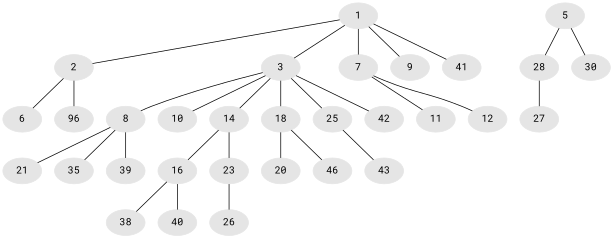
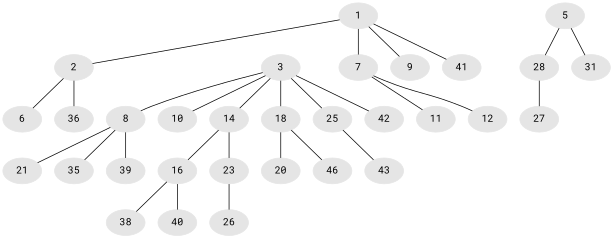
edge "1" -- "3": removed
node "30": label "30" -> "31"
node "96": label "96" -> "36"
